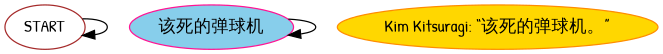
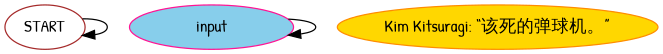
node "该死的弹球机": label "该死的弹球机" -> "input"
